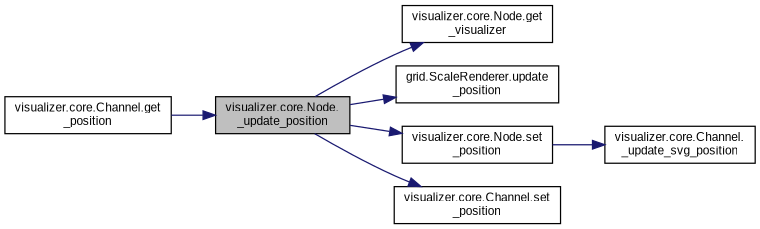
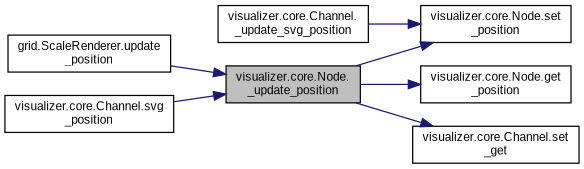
node "visualizer.core.Node.get _visualizer": label "visualizer.core.Node.get _visualizer" -> "visualizer.core.Node.get _position"
edge "visualizer.core.Node. _update_position" -> "grid.ScaleRenderer.update _position": reversed
node "visualizer.core.Channel.get _position": label "visualizer.core.Channel.get _position" -> "visualizer.core.Channel.svg _position"
edge "visualizer.core.Node.set _position" -> "visualizer.core.Channel. _update_svg_position": reversed
node "visualizer.core.Channel.set _position": label "visualizer.core.Channel.set _position" -> "visualizer.core.Channel.set _get"
